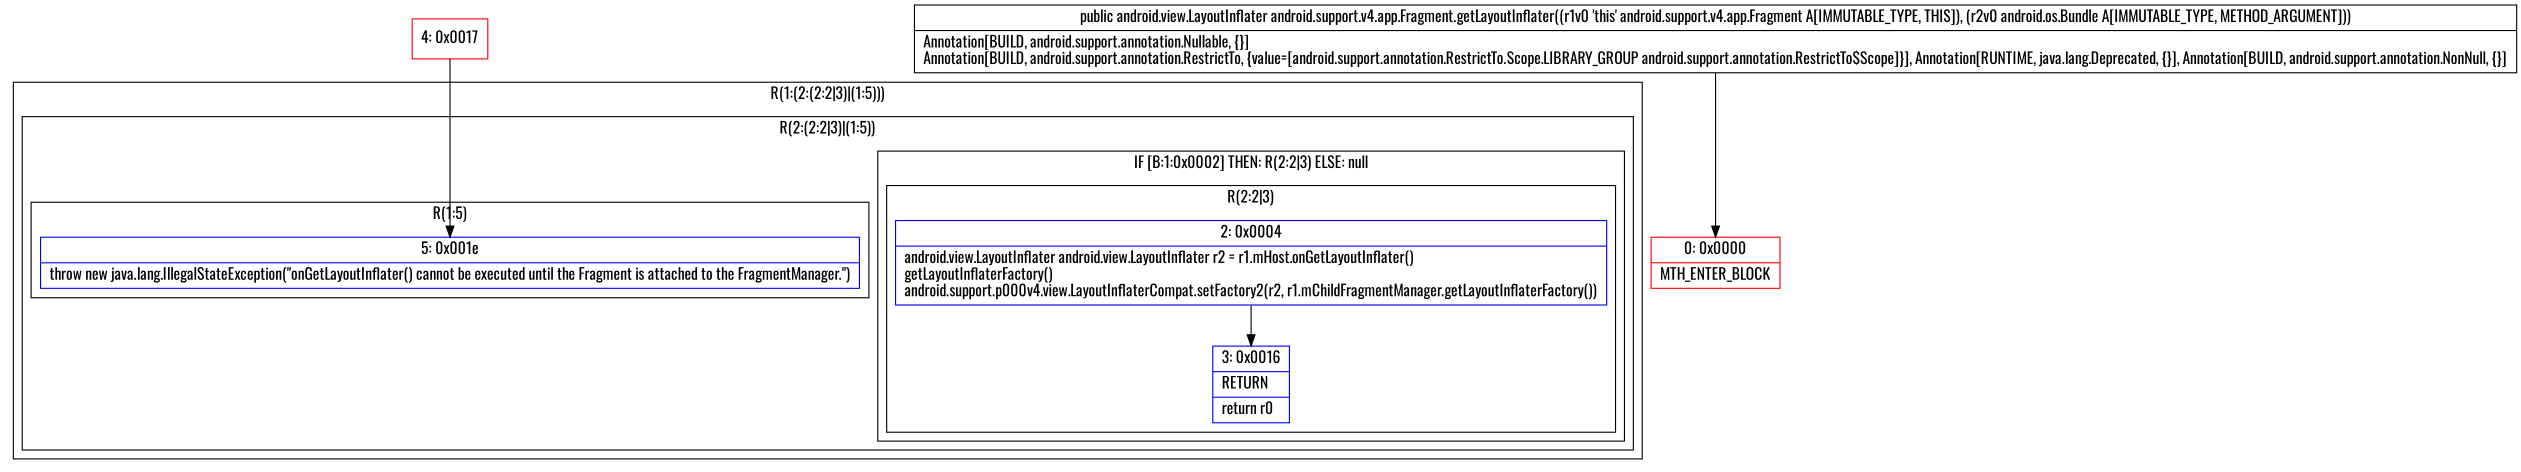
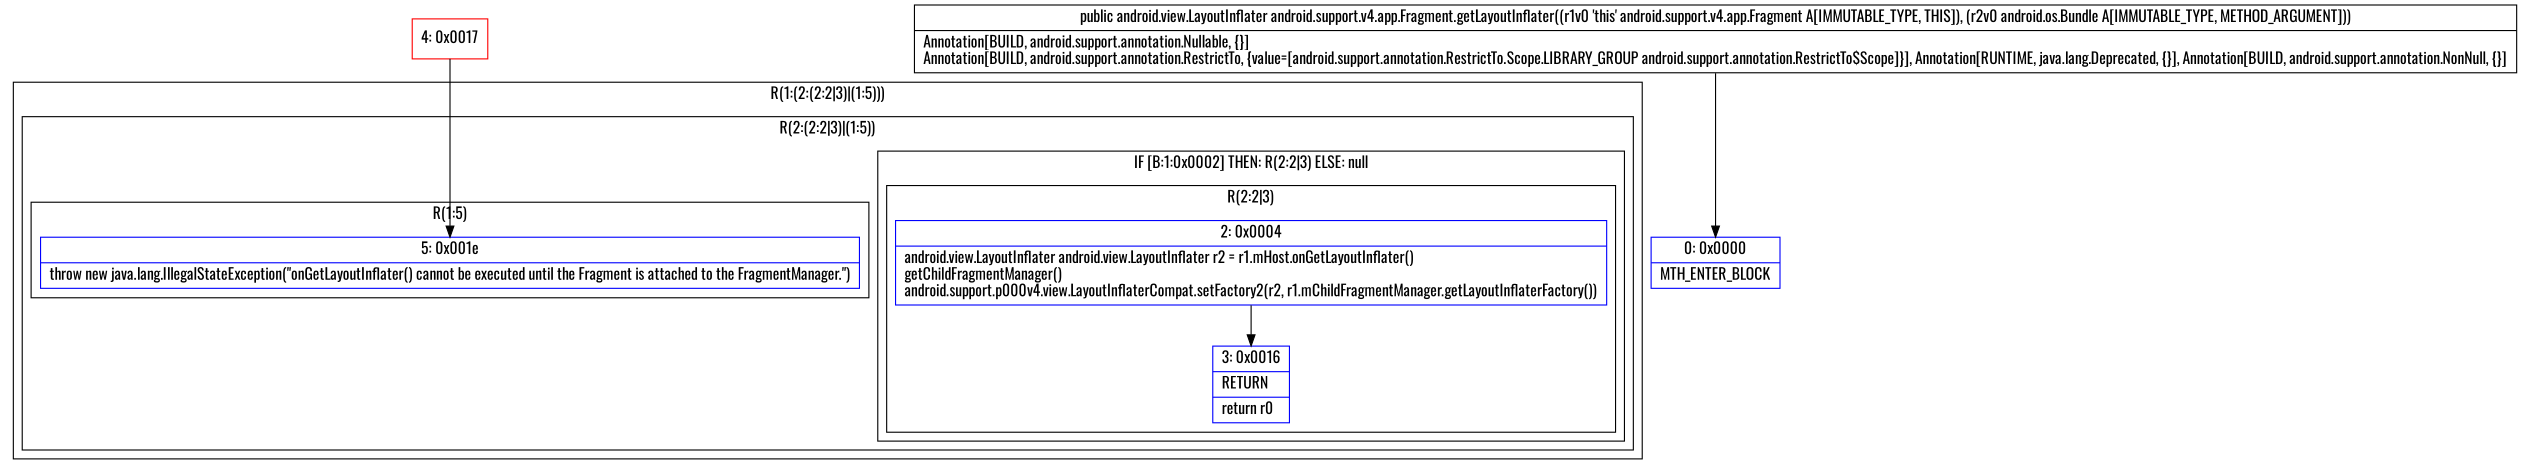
node "0: 0x0000": color red -> blue
node "2: 0x0004": text "getLayoutInflaterFactory()" -> "getChildFragmentManager()"
